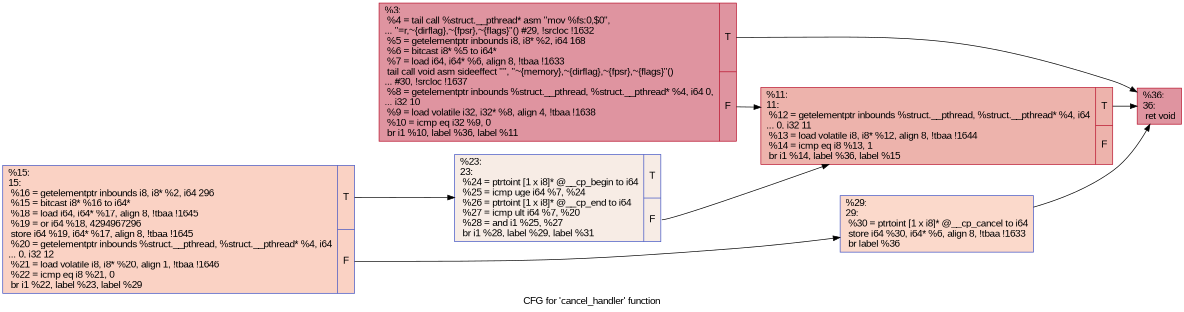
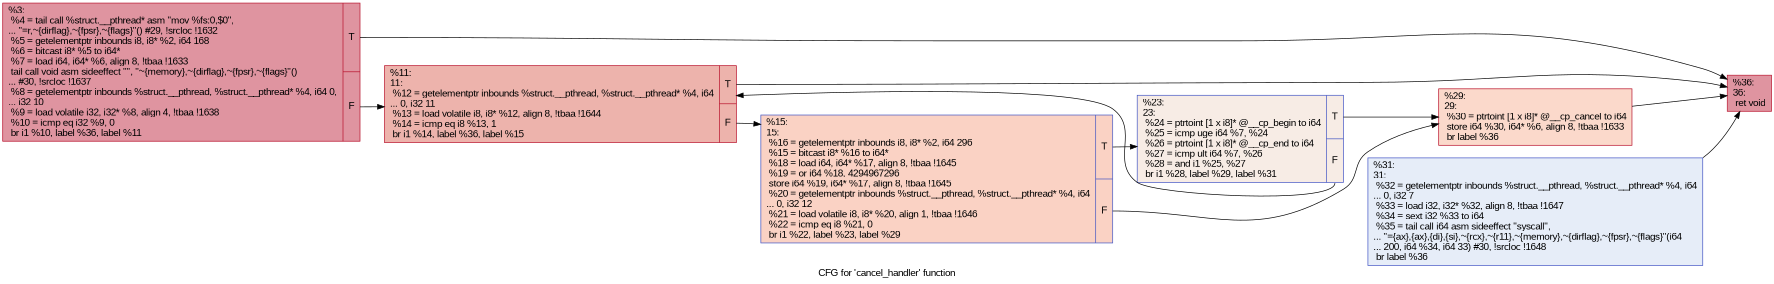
edge "%23:" -> "%29:": added
edge "%11:" -> "%15:": added
node "%31:": added
node "%23:": text "%27 = icmp ult i64 %7, %20" -> "%27 = icmp ult i64 %7, %26"
node "%29:": color #3d50c3ff -> #b70d28ff
